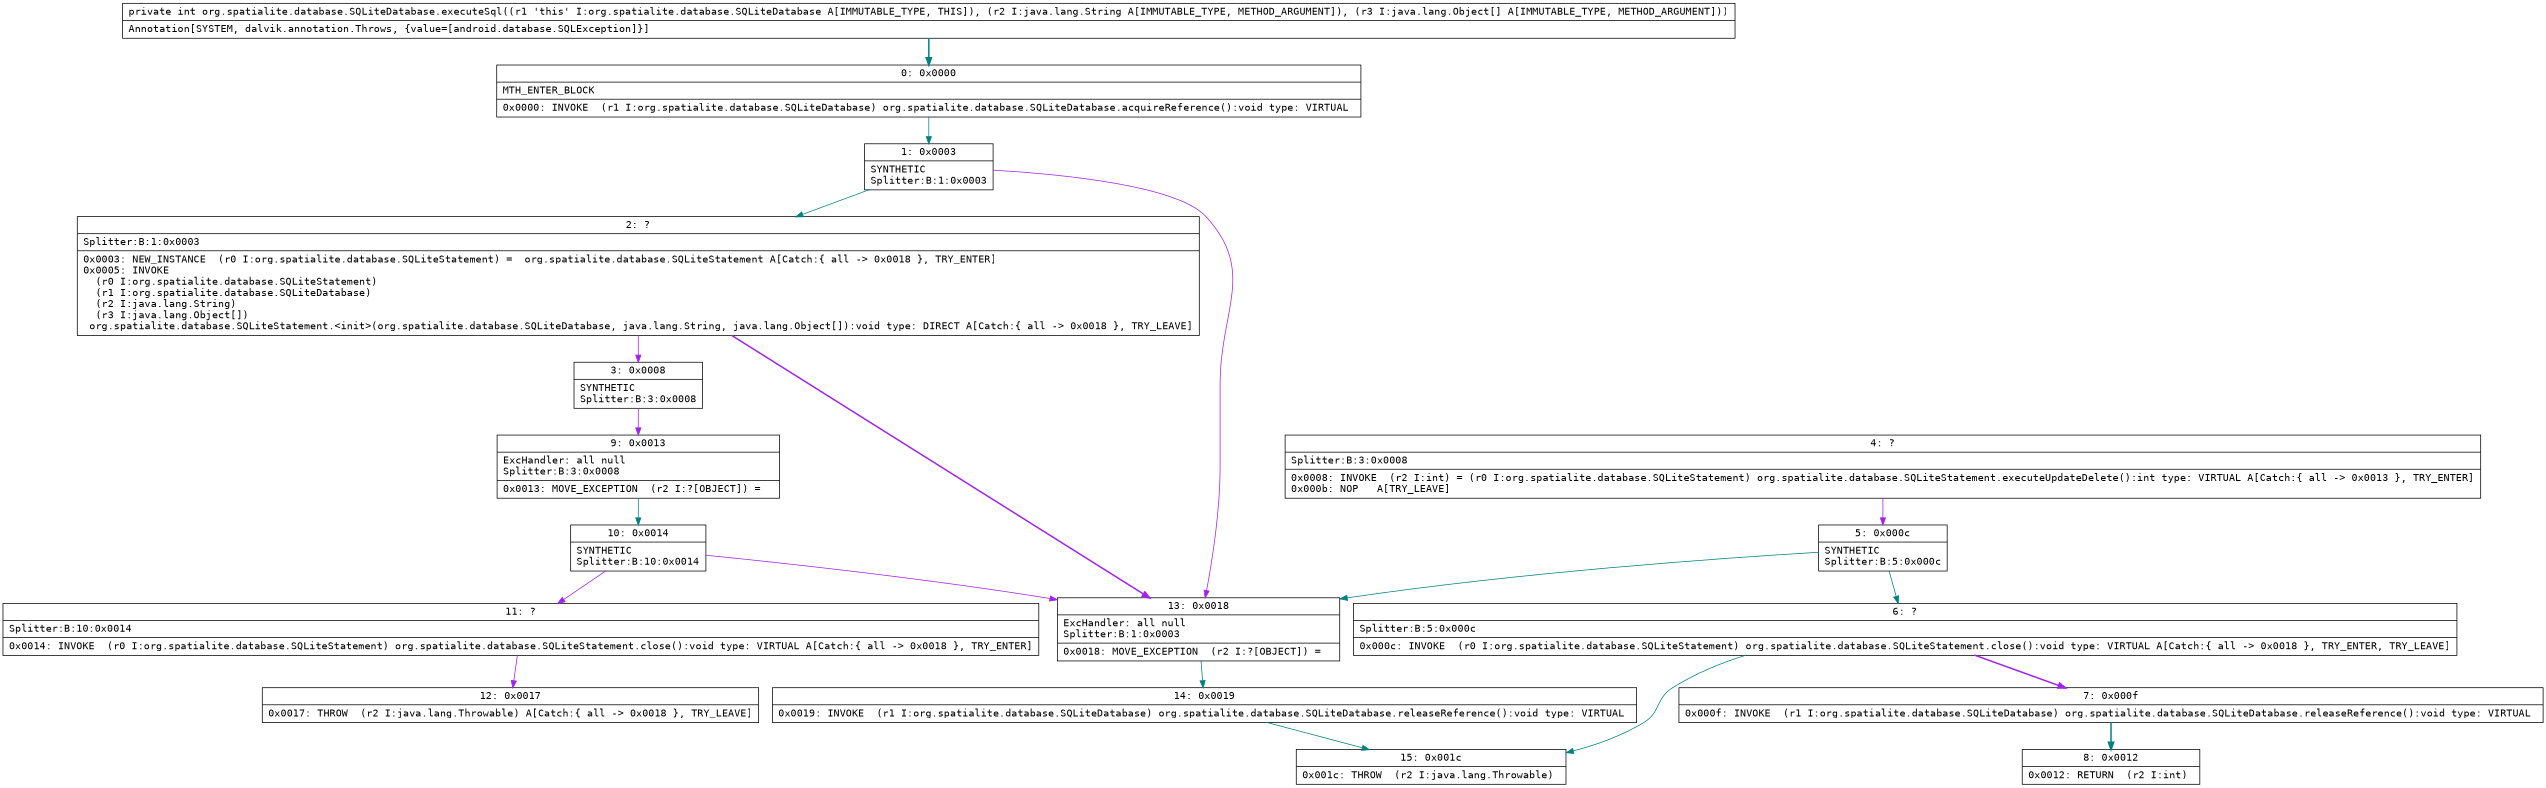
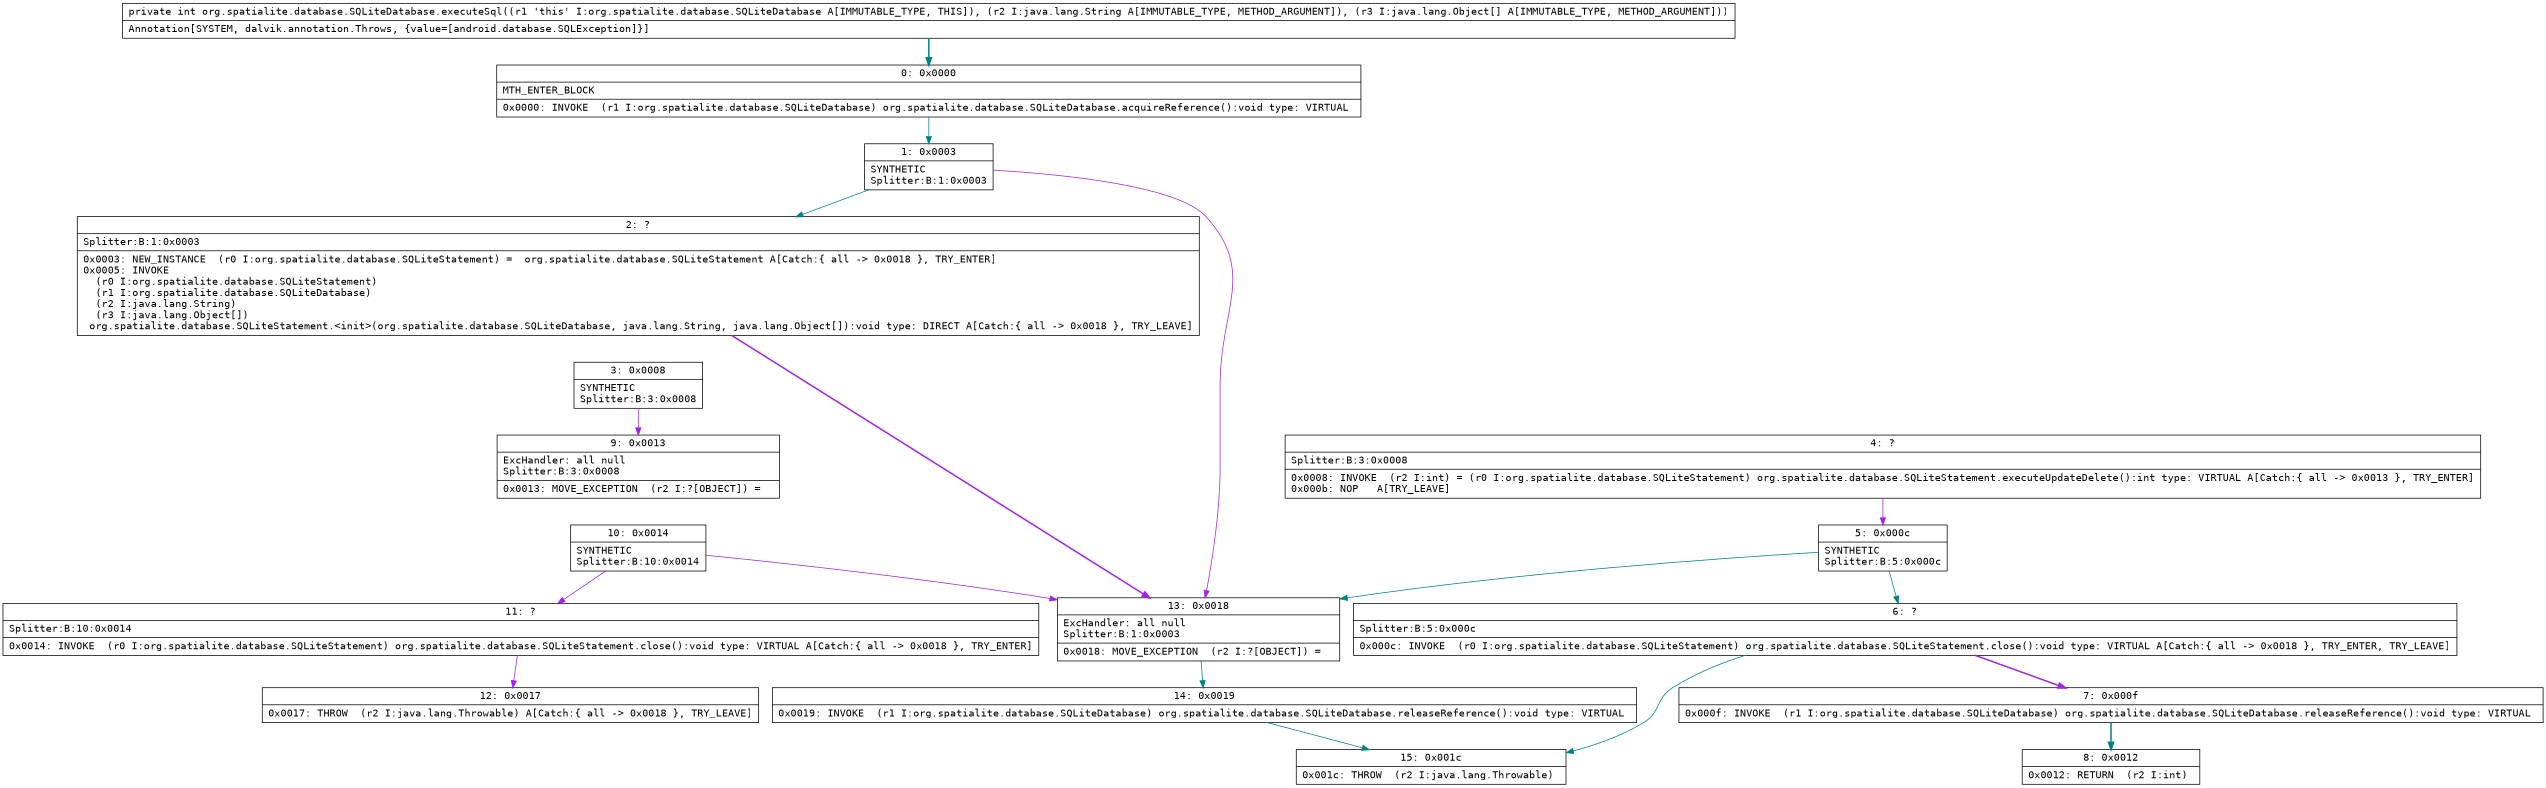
edge "2: ?" -> "3: 0x0008": removed
edge "9: 0x0013" -> "10: 0x0014": removed
